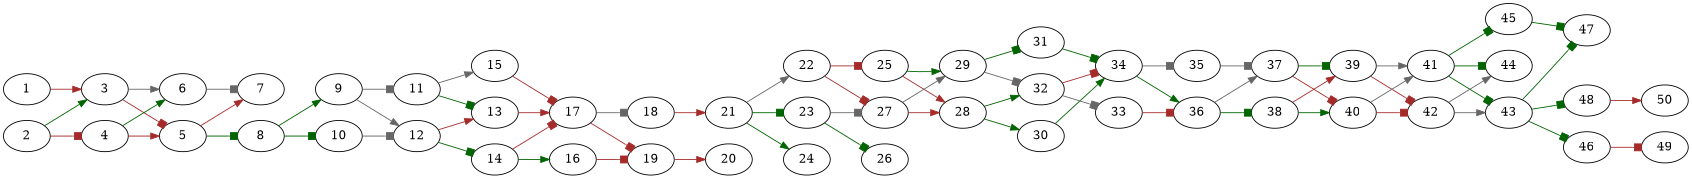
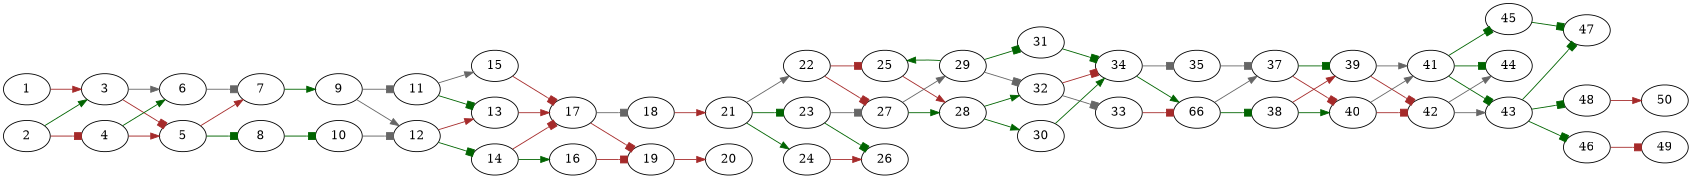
edge "25" -> "29": reversed
edge "27" -> "28": color brown -> darkgreen
node "36": label "36" -> "66"
edge "8" -> "9": now "7" -> "9"
edge "24" -> "26": added
